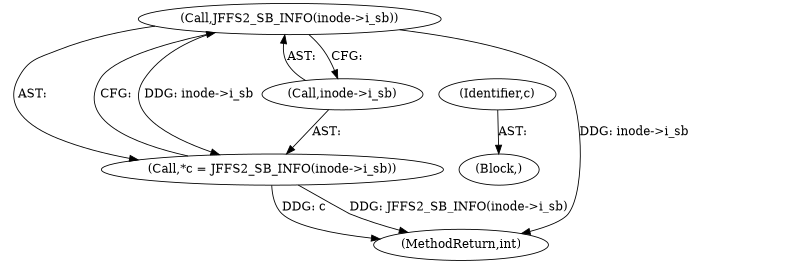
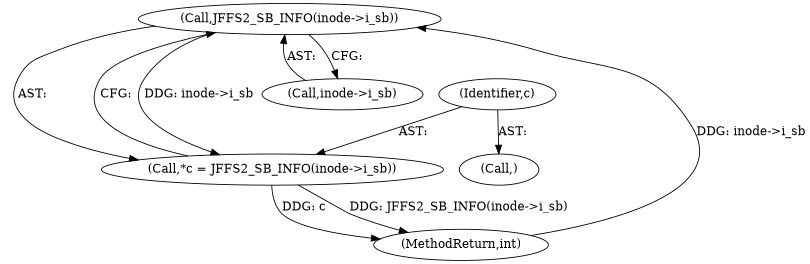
edge "(Call,JFFS2_SB_INFO(inode->i_sb))" -> "(MethodReturn,int)": reversed
edge "(Call,inode->i_sb)" -> "(Call,*c = JFFS2_SB_INFO(inode->i_sb))": now "(Identifier,c)" -> "(Call,*c = JFFS2_SB_INFO(inode->i_sb))"
node "(Block,)": label "(Block,)" -> "(Call,)"
